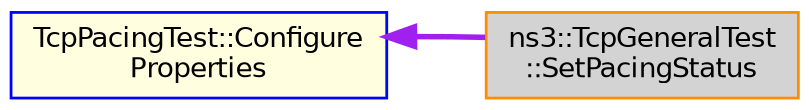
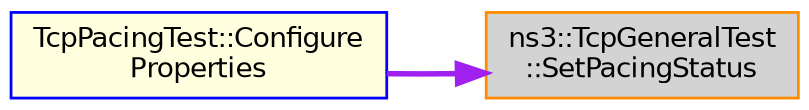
edge "ns3::TcpGeneralTest ::SetPacingStatus" -> "TcpPacingTest::Configure Properties": reversed
